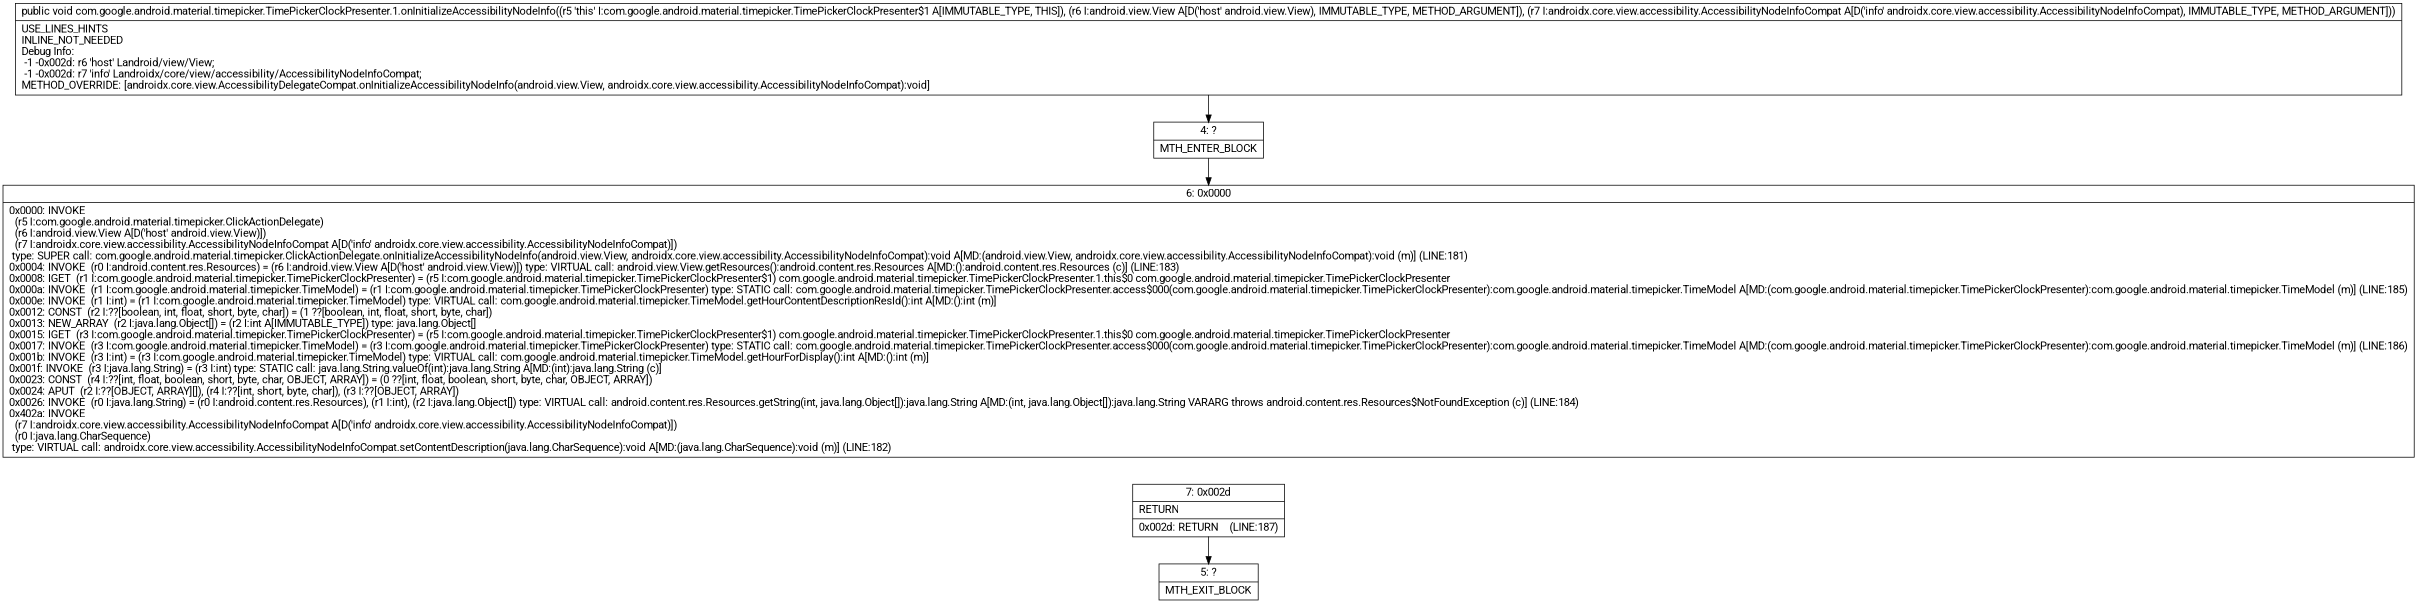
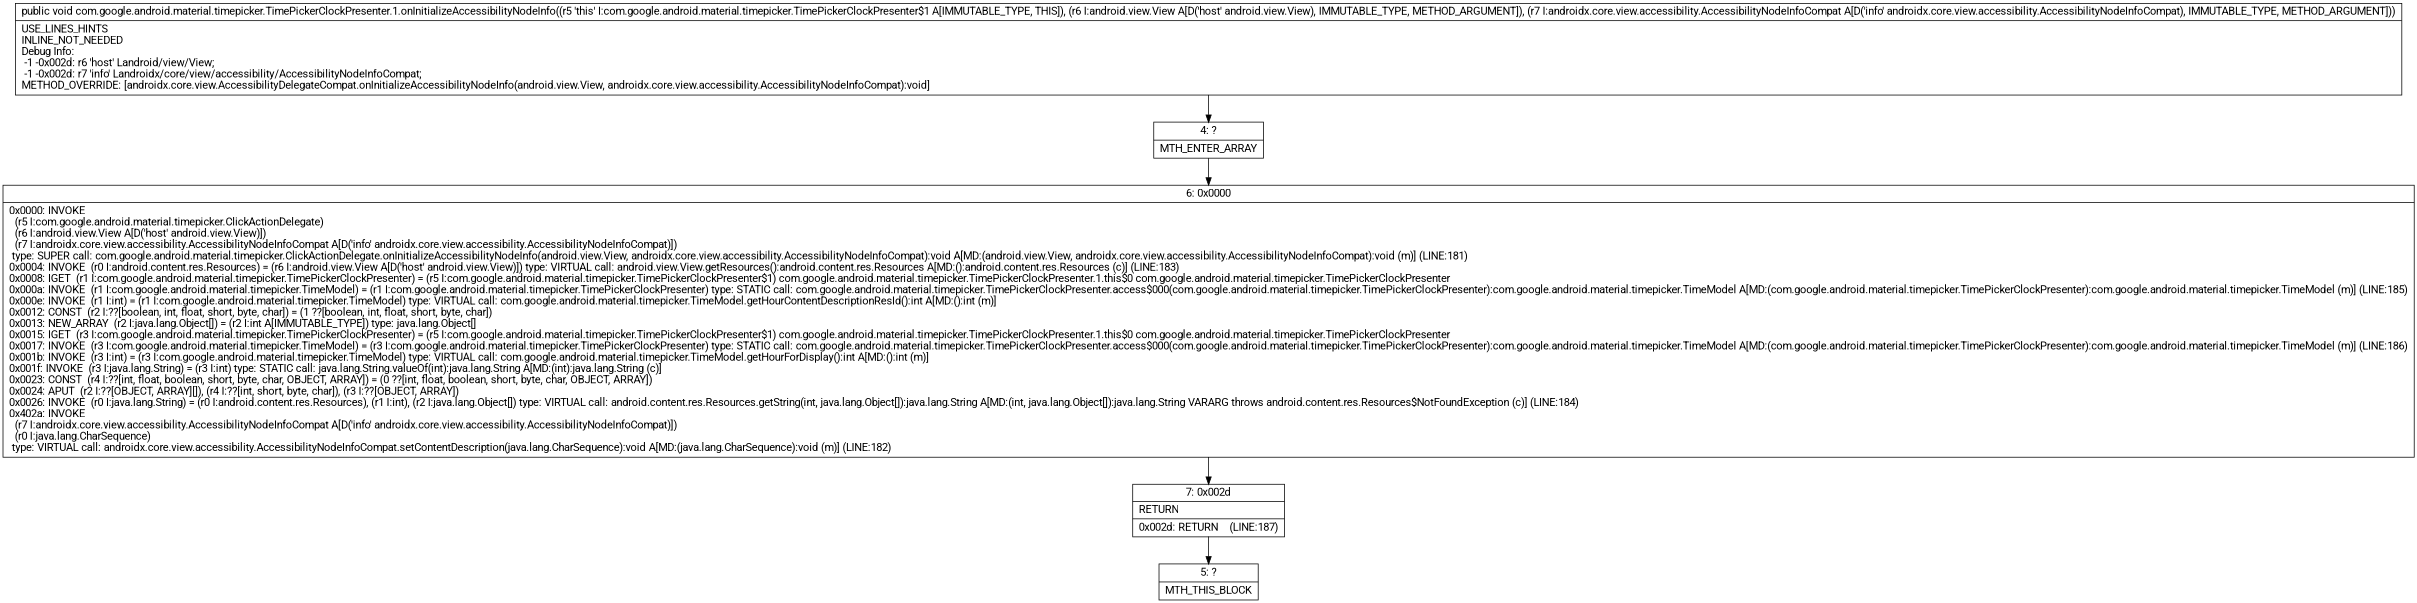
node "4: ?": text "MTH_ENTER_BLOCK" -> "MTH_ENTER_ARRAY"
edge "6: 0x0000" -> "7: 0x002d": added
node "5: ?": text "MTH_EXIT_BLOCK" -> "MTH_THIS_BLOCK"
